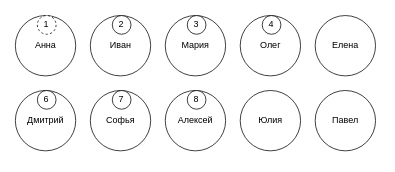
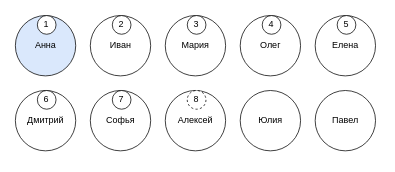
node "1": style dashed -> solid
node "5": added
node "Анна": fillcolor #ffffff -> #dae8fc
node "8": style solid -> dashed
